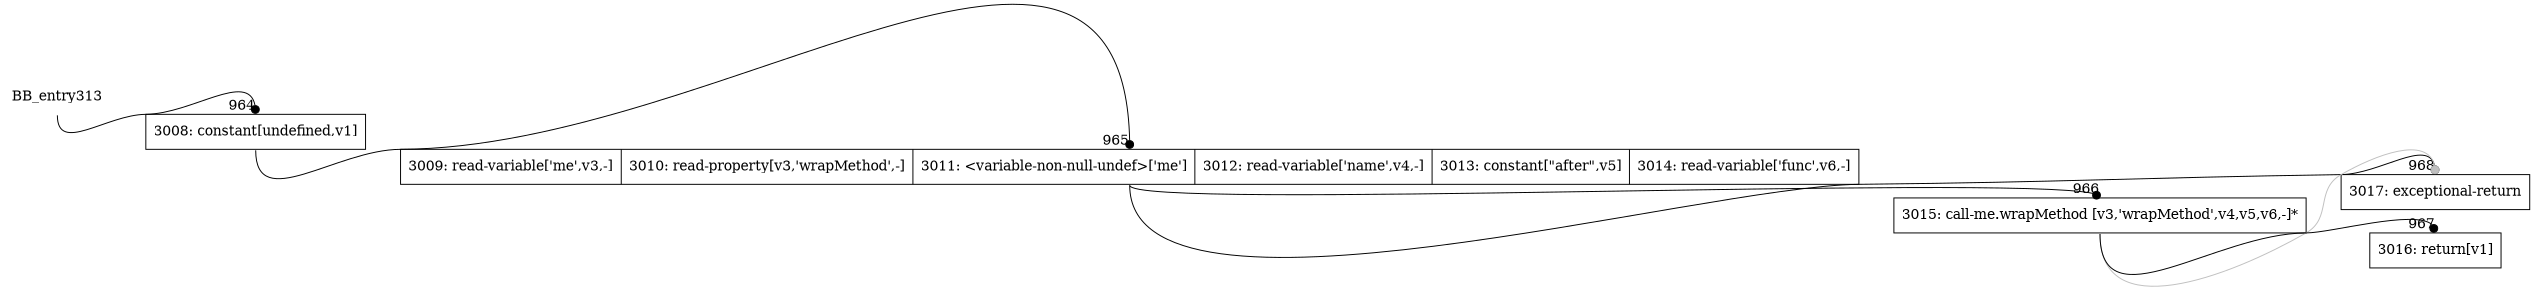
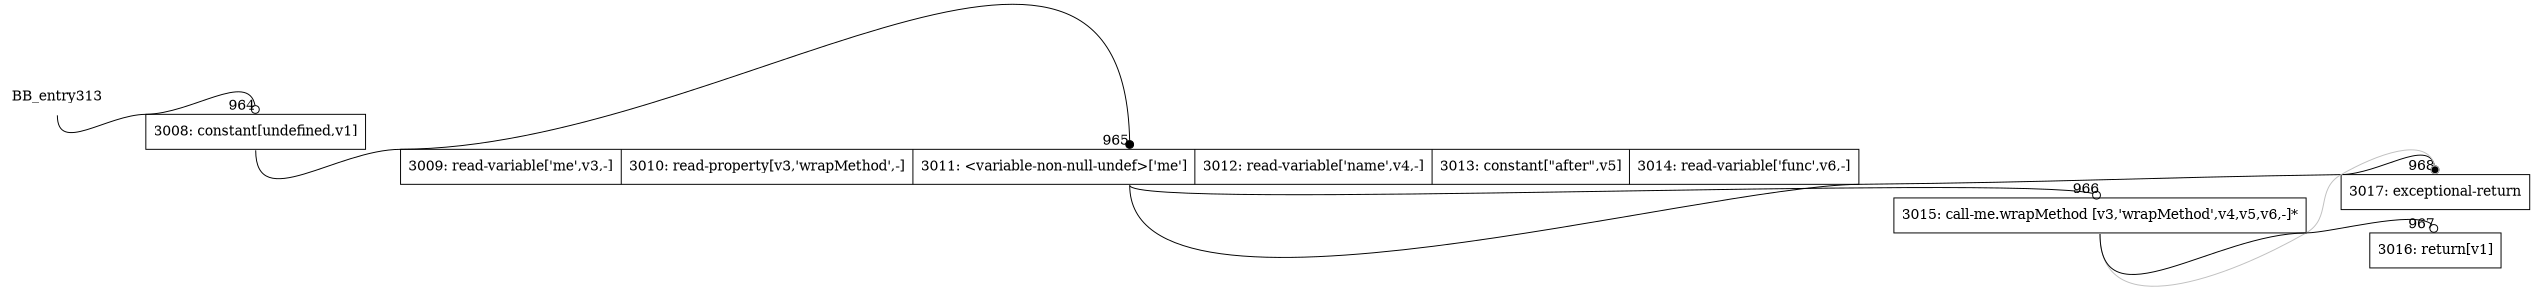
edge "BB_entry313" -> "3008: constant[undefined,v1]": arrowhead dot -> odot
edge "3009: read-variable['me',v3,-]" -> "3015: call-me.wrapMethod [v3,'wrapMethod',v4,v5,v6,-]*": arrowhead dot -> odot
edge "3015: call-me.wrapMethod [v3,'wrapMethod',v4,v5,v6,-]*" -> "3016: return[v1]": arrowhead dot -> odot
edge "3015: call-me.wrapMethod [v3,'wrapMethod',v4,v5,v6,-]*" -> "3017: exceptional-return": arrowhead dot -> odot
